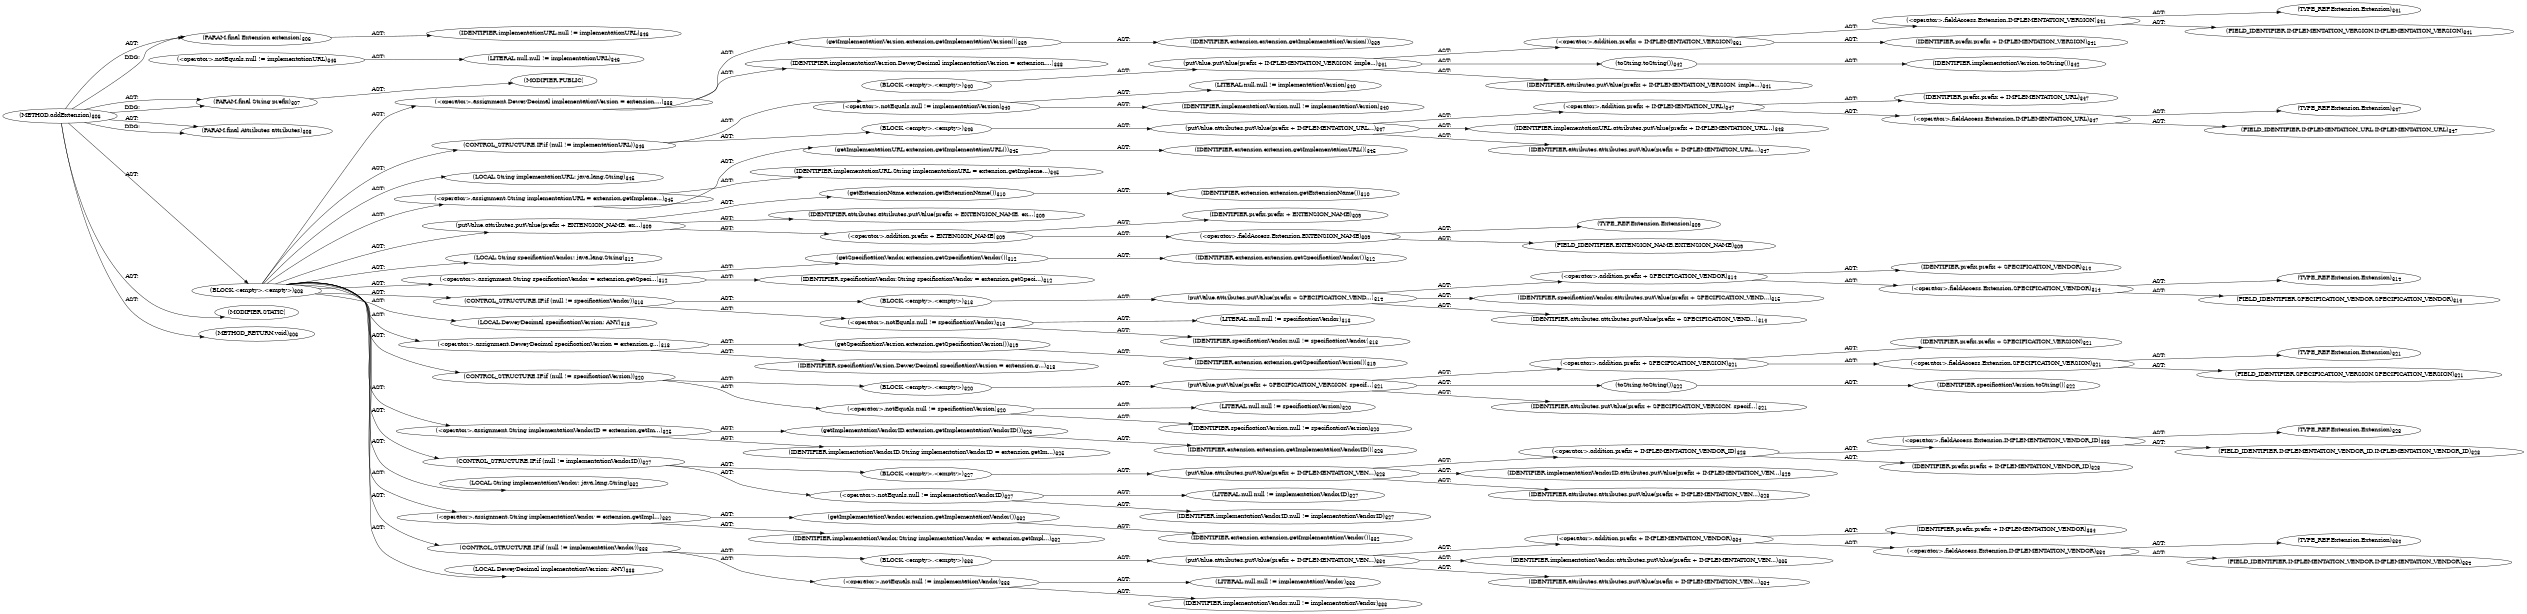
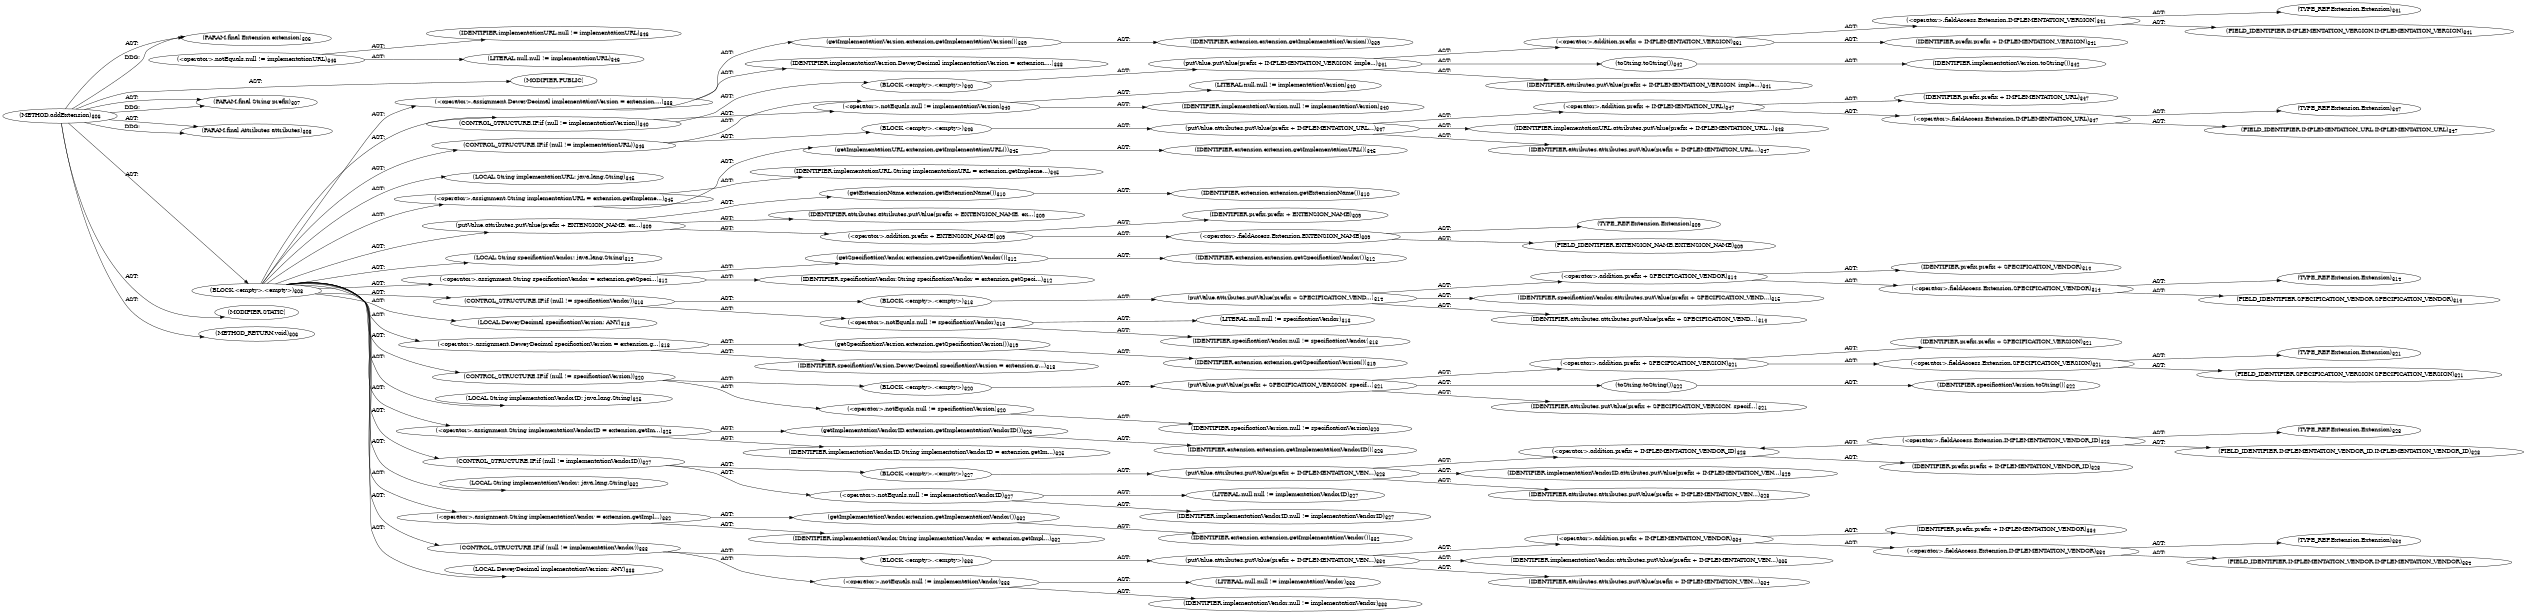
edge "(PARAM,final Extension extension)" -> "(IDENTIFIER,implementationURL,null != implementationURL)": now "(<operator>.notEquals,null != implementationURL)" -> "(IDENTIFIER,implementationURL,null != implementationURL)"
edge "(PARAM,final String prefix)" -> "(MODIFIER,PUBLIC)": now "(METHOD,addExtension)" -> "(MODIFIER,PUBLIC)"
node "(CONTROL_STRUCTURE,IF,if (null != implementationVersion))": added
node "(LOCAL,String implementationVendorID: java.lang.String)": added
node "(LITERAL,null,null != specificationVersion)": removed
node "(<operator>.fieldAccess,Extension.IMPLEMENTATION_VENDOR_ID)": text "388" -> "328"
edge "(<operator>.addition,prefix + IMPLEMENTATION_VENDOR_ID)" -> "(<operator>.fieldAccess,Extension.IMPLEMENTATION_VENDOR_ID)": reversed
